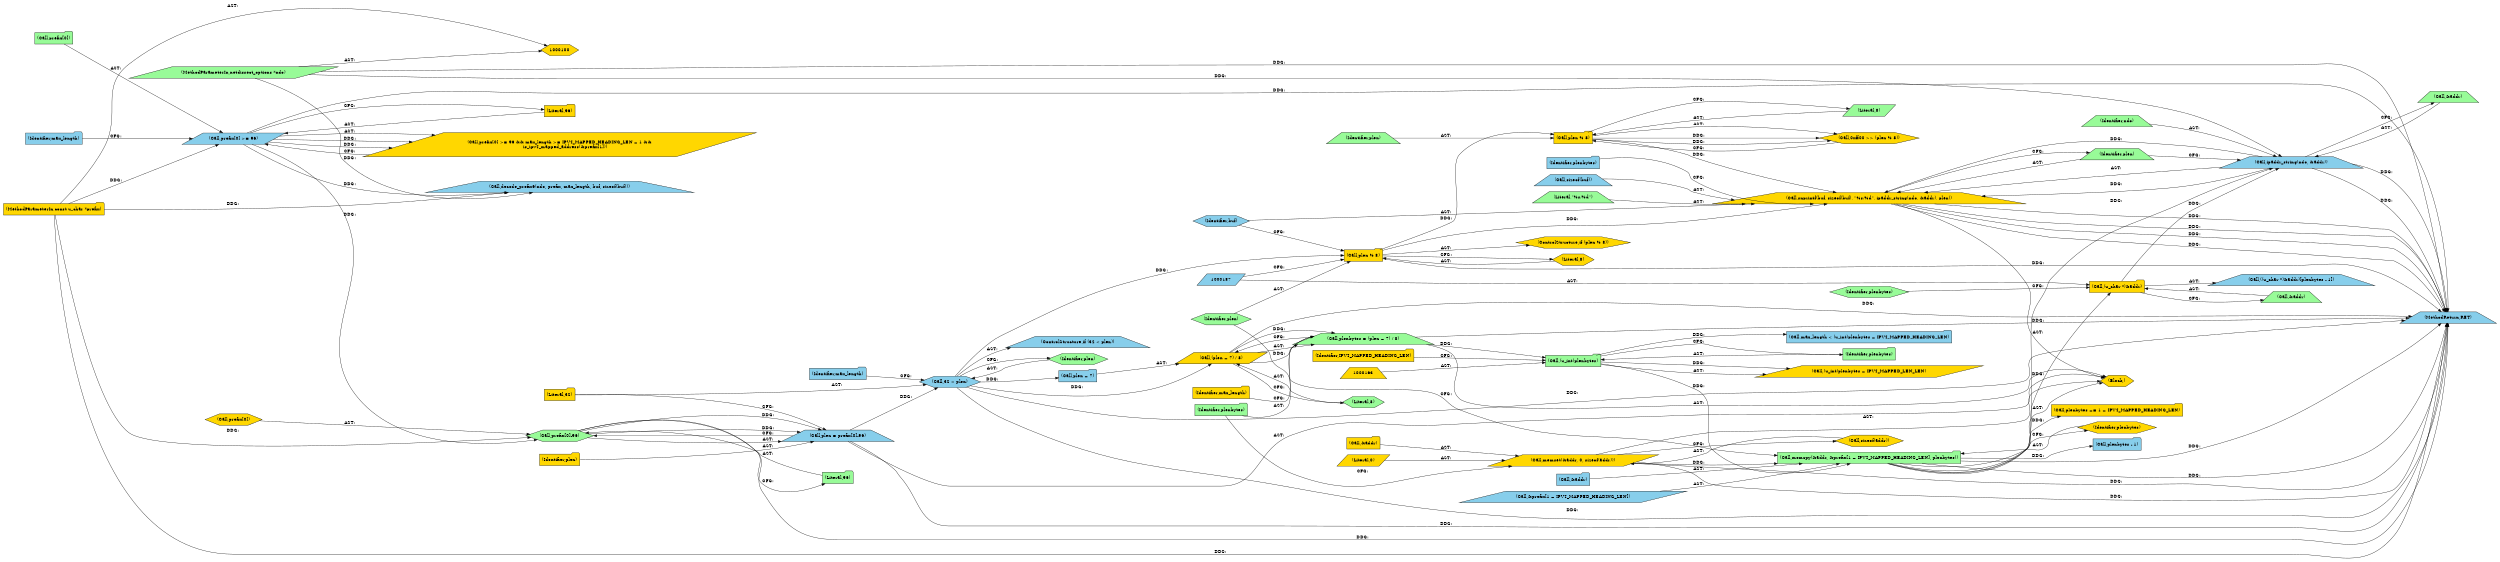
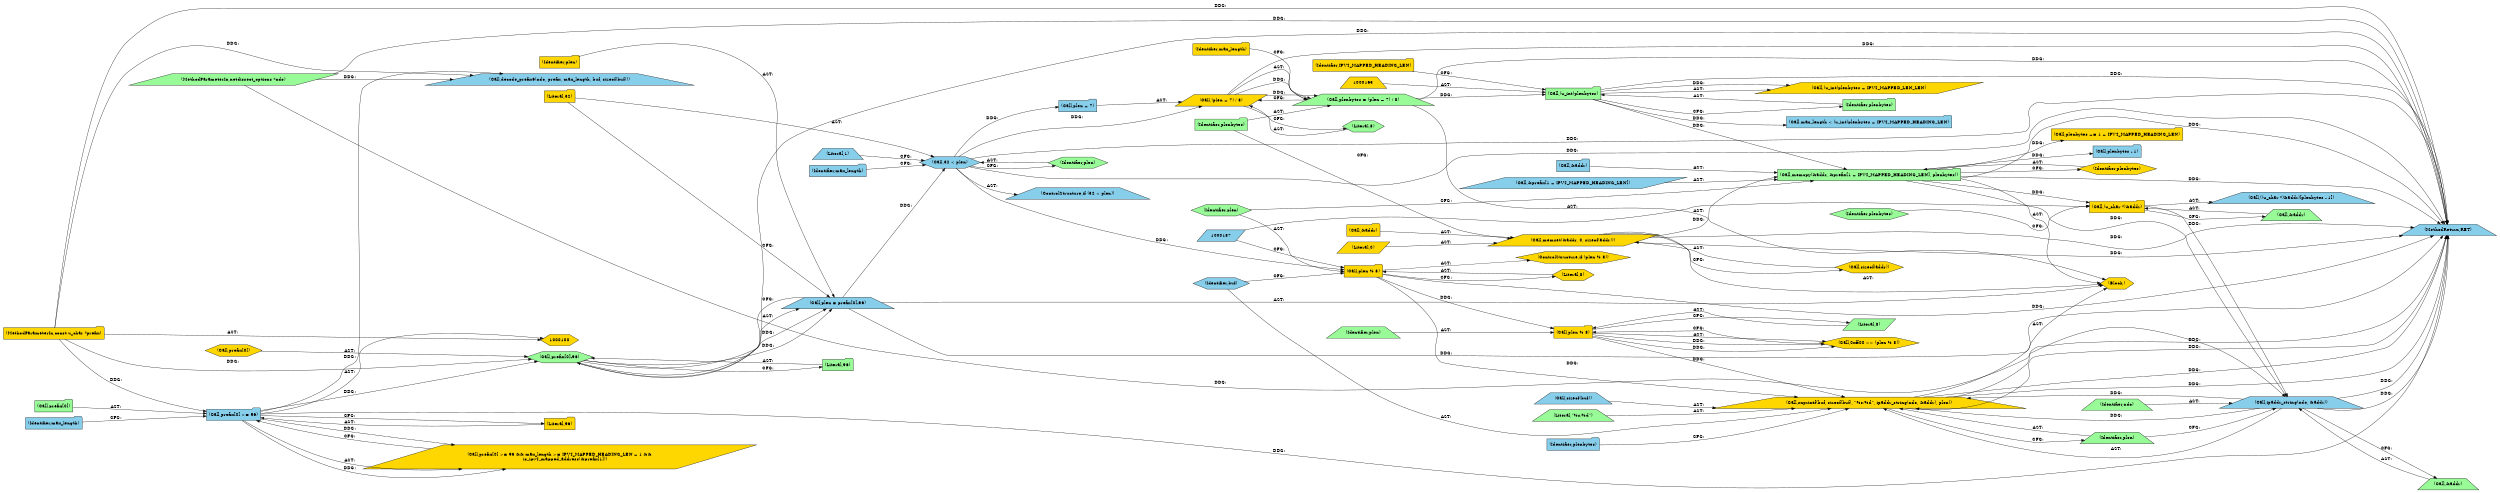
edge "(MethodParameterIn,netdissect_options *ndo)" -> "1000100": now "(Call,prefix[0] >= 96)" -> "1000100"
edge "(Call,(u_int)plenbytes)" -> "(MethodReturn,RET)": added, label "DDG:"
node "(Call,prefix[0] >= 96)": shape parallelogram -> folder
node "(Literal,1)": added
